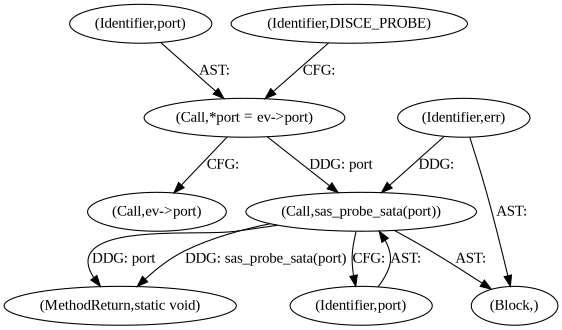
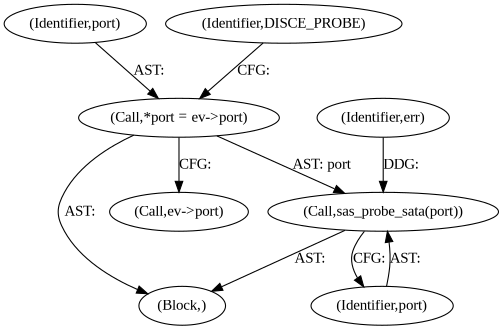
edge "(Call,*port = ev->port)" -> "(Call,sas_probe_sata(port))": label "DDG: port" -> "AST: port"
edge "(Identifier,err)" -> "(Block,)": now "(Call,*port = ev->port)" -> "(Block,)"
node "(MethodReturn,static void)": removed
